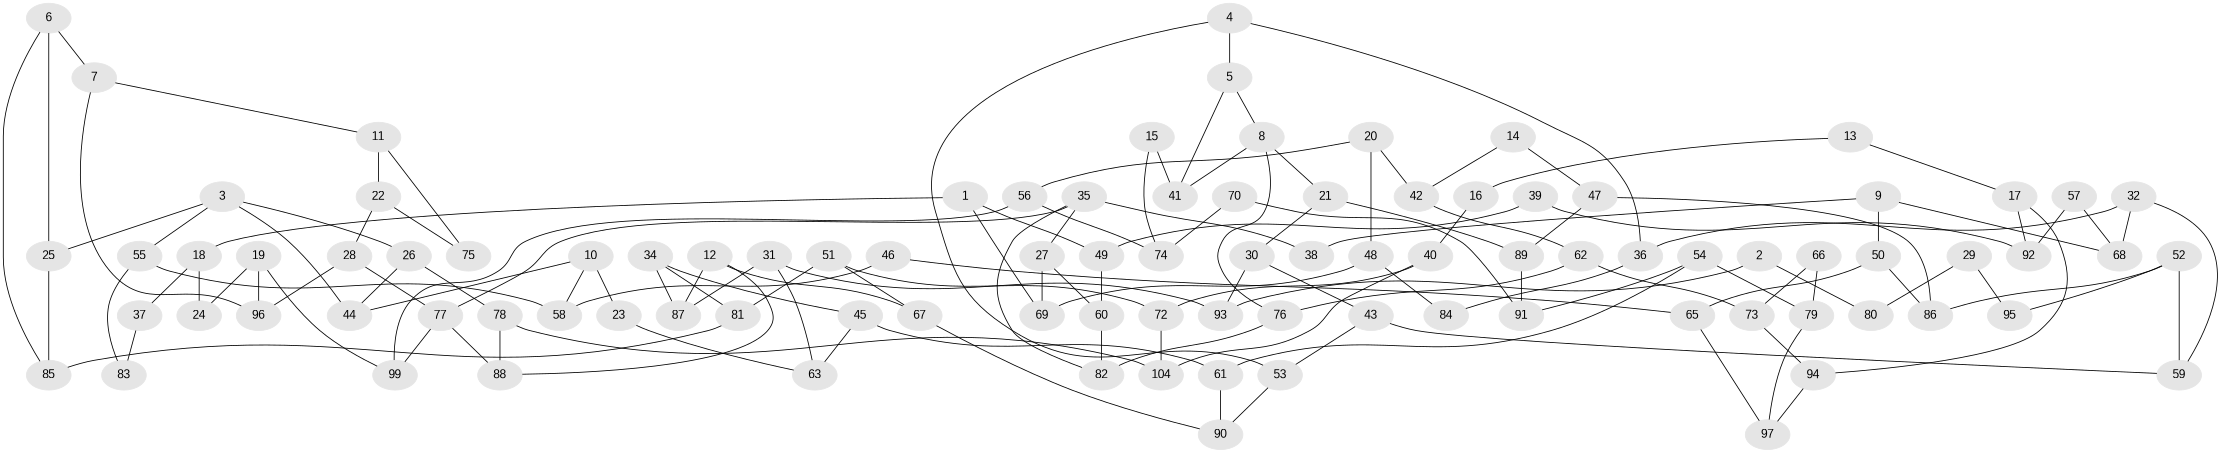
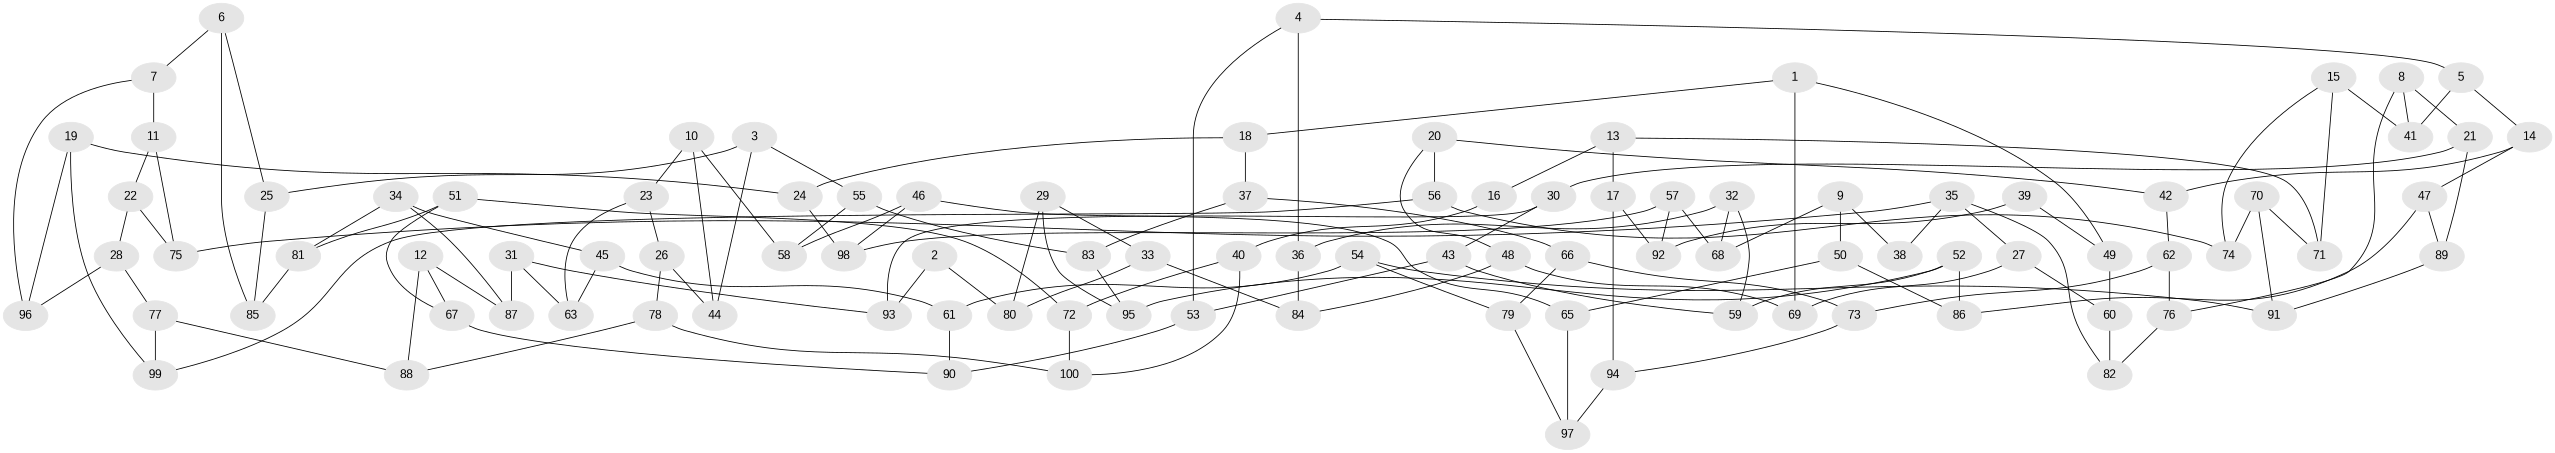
edge "5" -- "8": now "5" -- "14"
edge "37" -- "66": added
edge "3" -- "26": now "23" -- "26"
edge "35" -- "77": now "35" -- "75"
node "98": added
node "33": added
node "71": added
edge "83" -- "95": added
node "104": label "104" -> "100"
